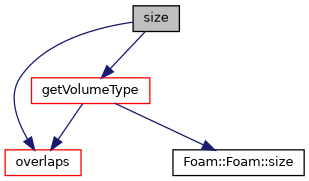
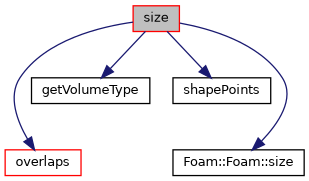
node "size": color black -> red
node "getVolumeType": color red -> black
node "shapePoints": added
edge "getVolumeType" -> "overlaps": removed
edge "getVolumeType" -> "Foam::Foam::size": now "size" -> "Foam::Foam::size"
